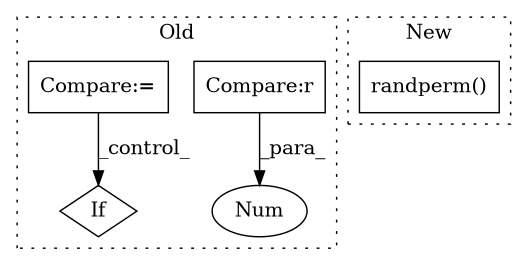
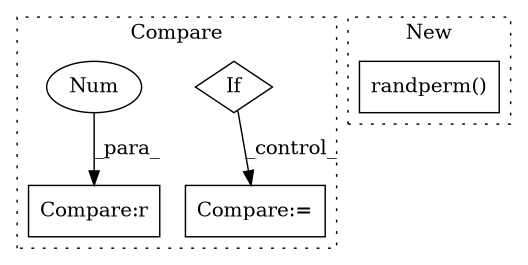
cluster "Old": label "Old" -> "Compare"
edge "Compare:=" -> "If": reversed
edge "Compare:r" -> "Num": reversed
